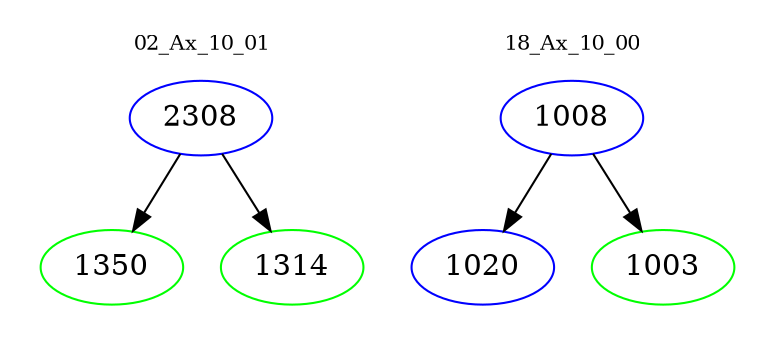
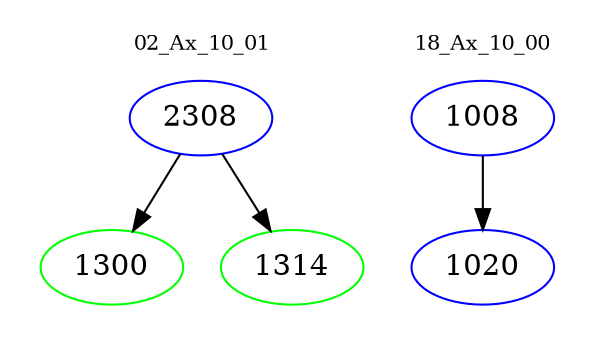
node "1350": label "1350" -> "1300"
node "1003": removed
